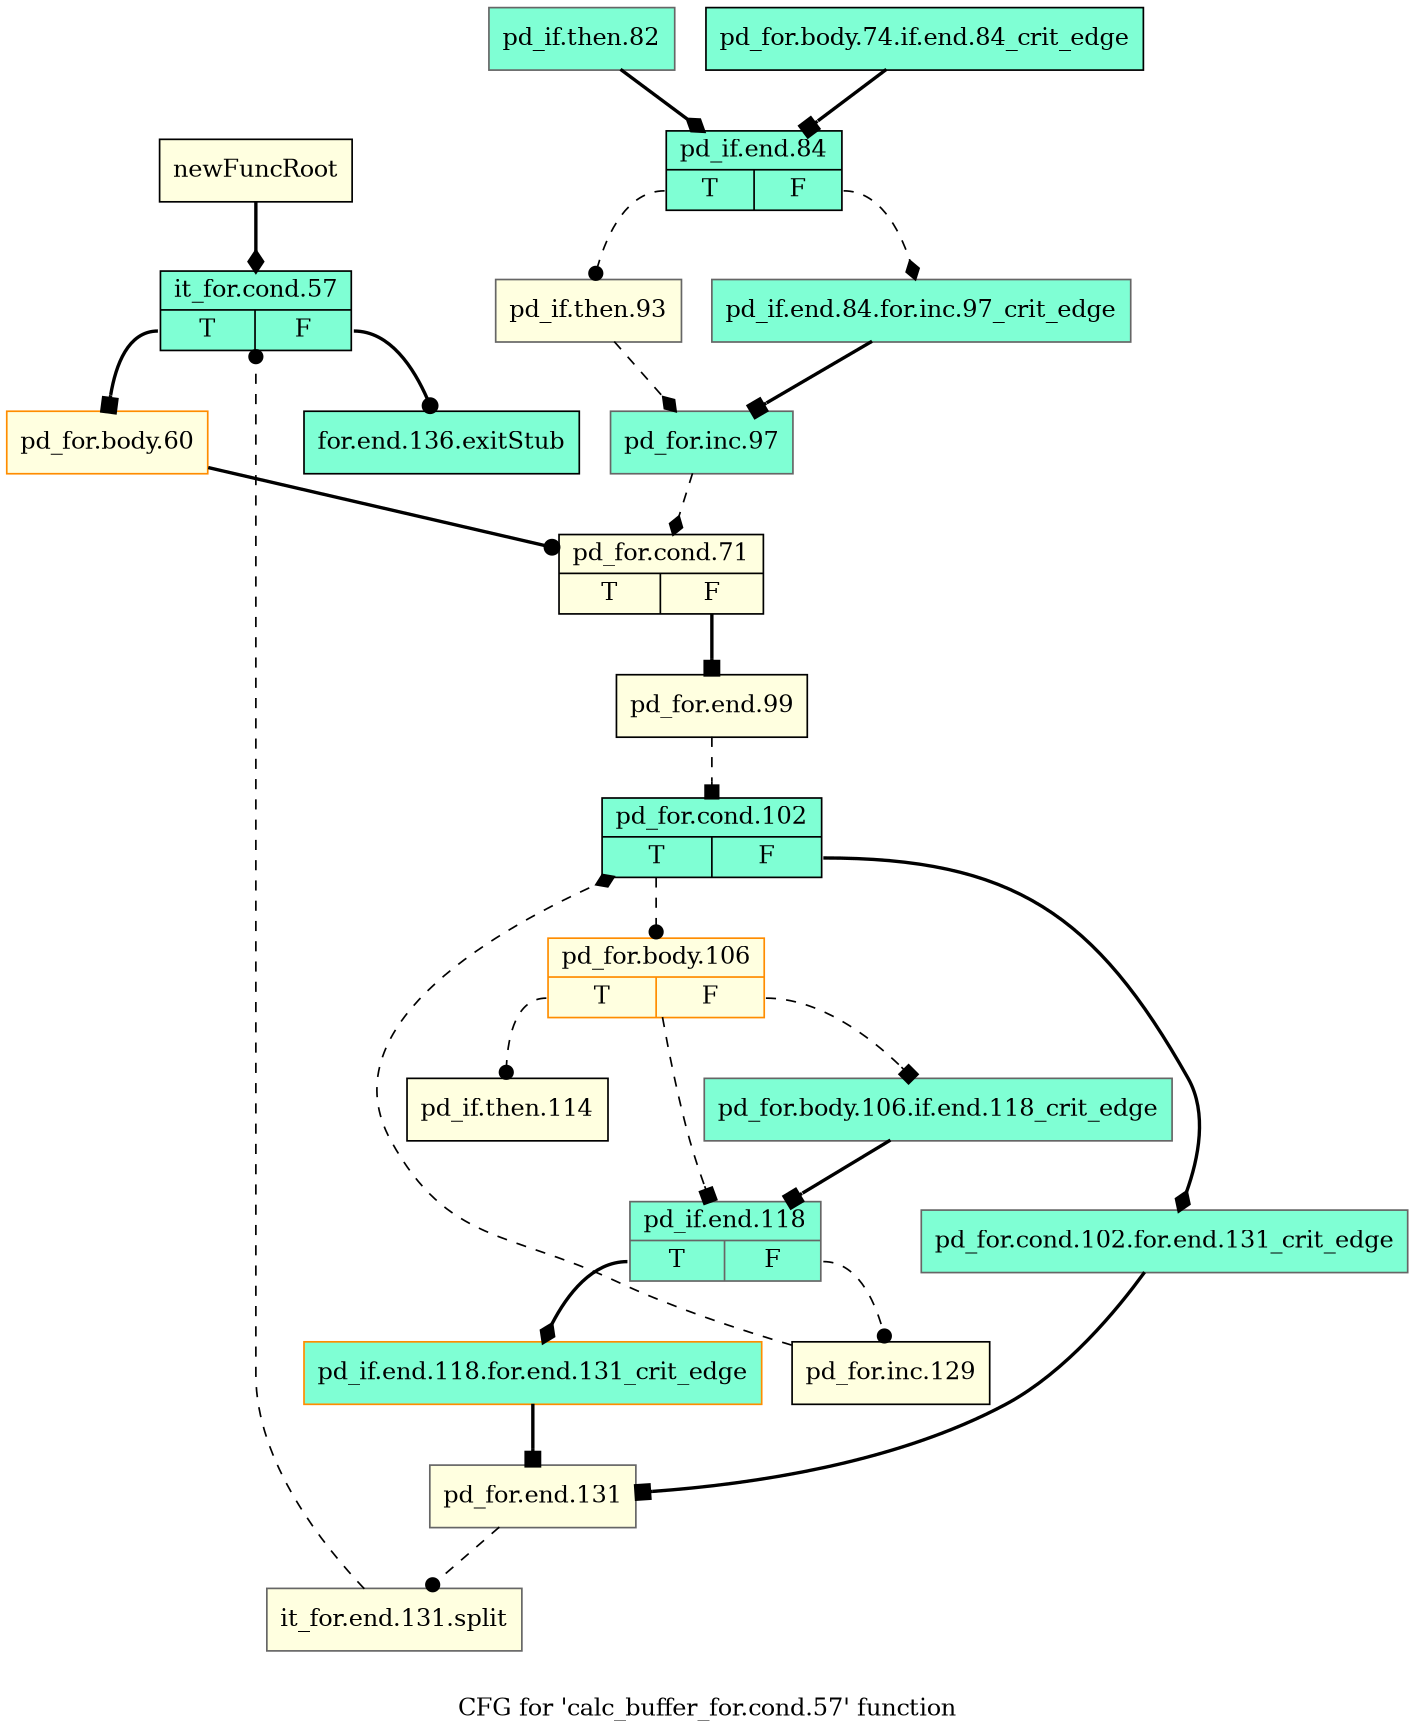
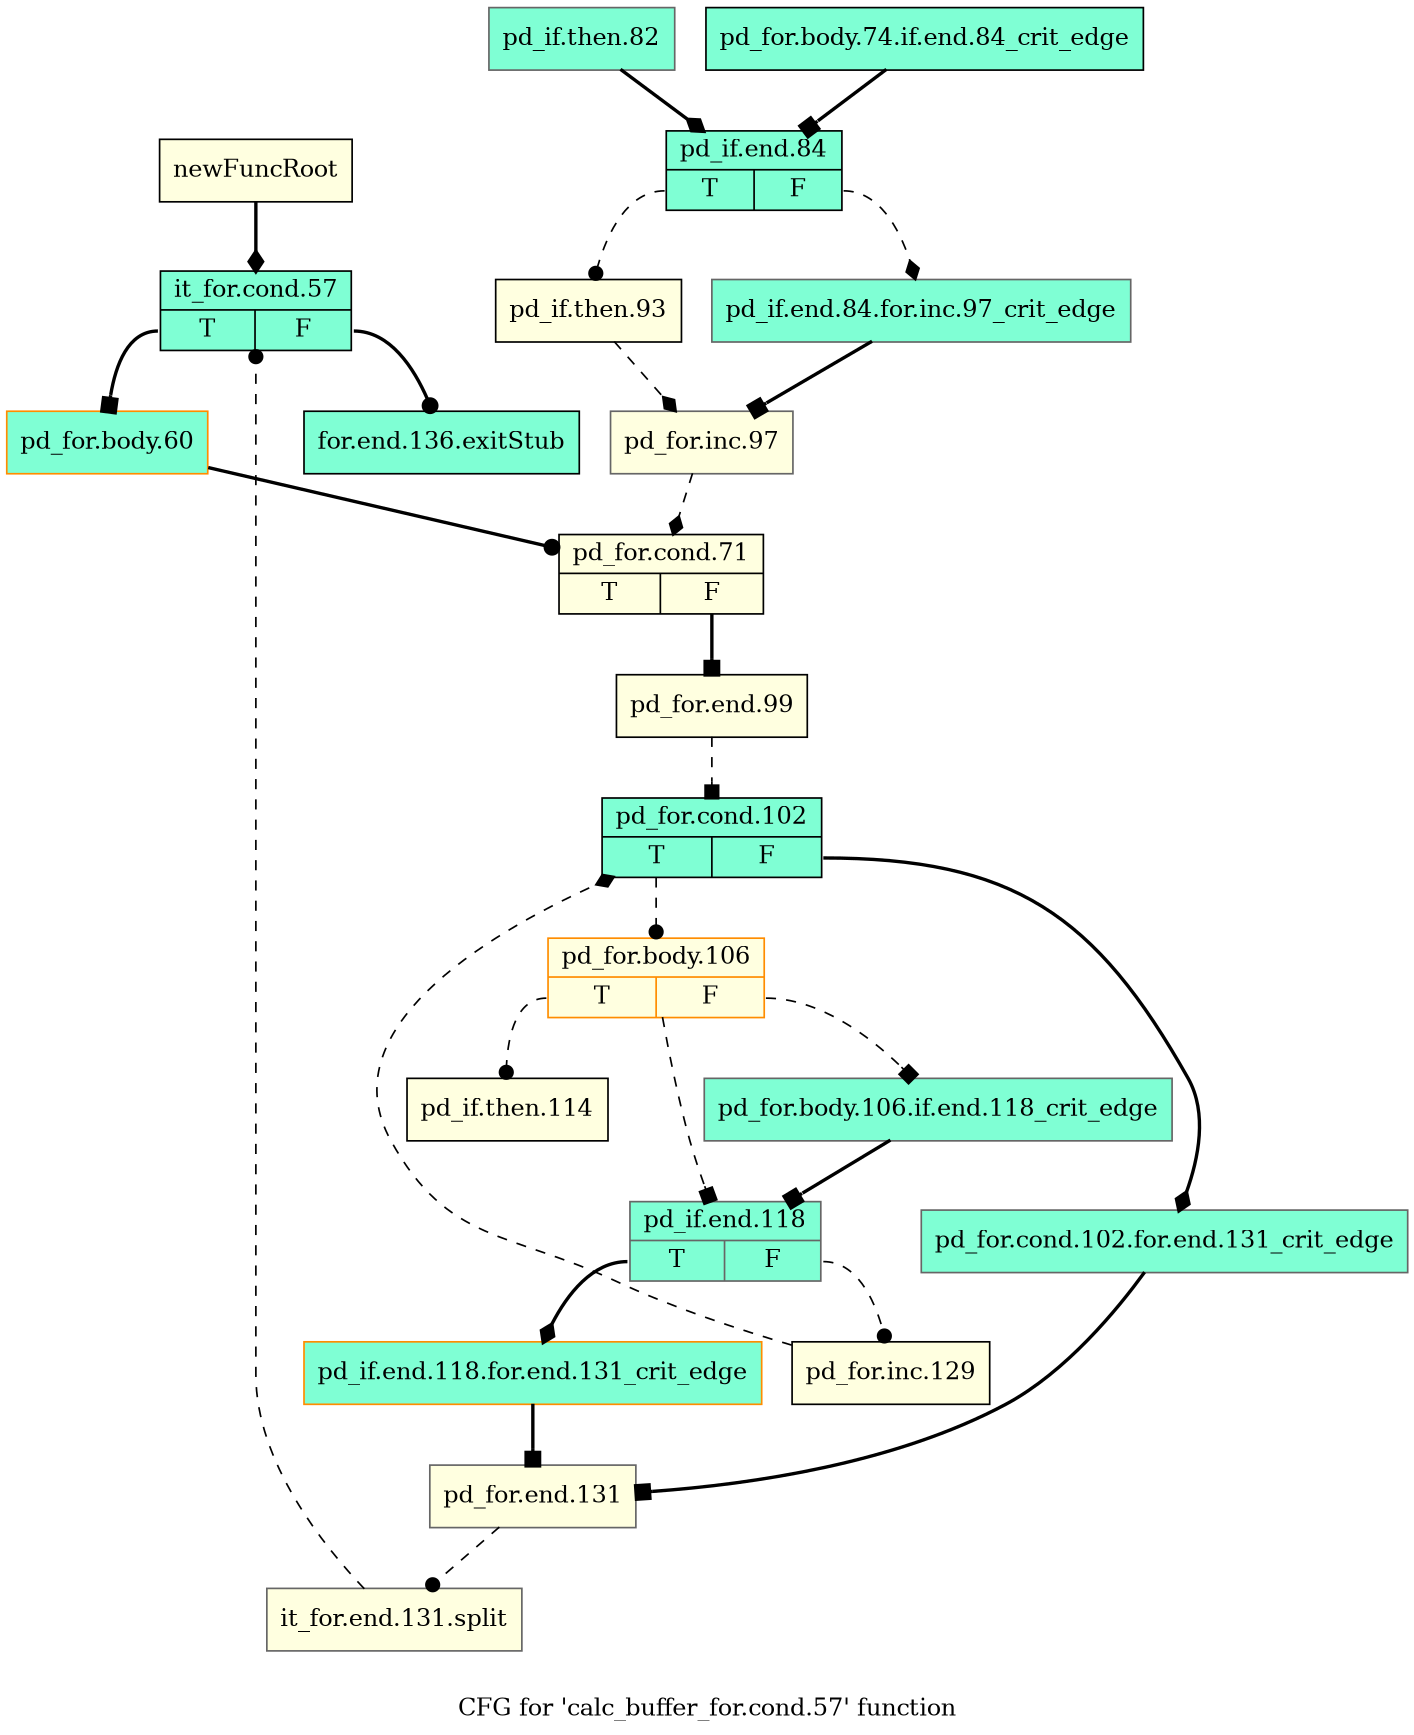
node "pd_if.then.93": color gray40 -> black
node "pd_for.body.60": fillcolor lightyellow -> aquamarine
node "pd_for.inc.97": fillcolor aquamarine -> lightyellow
